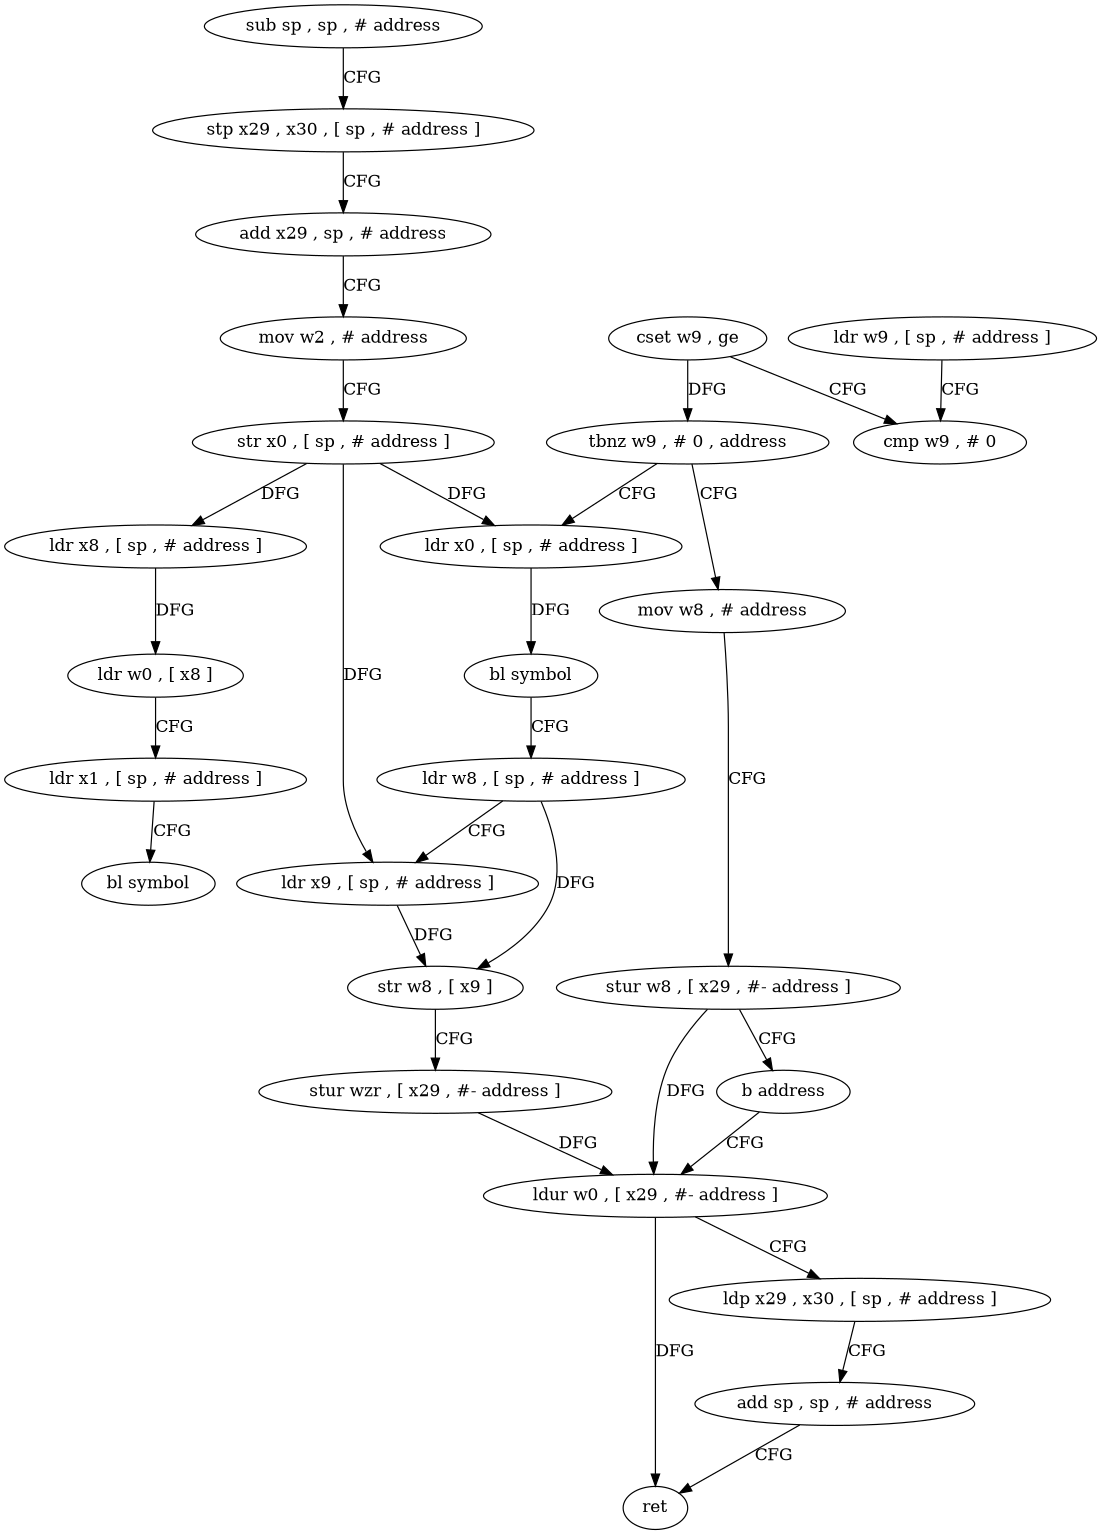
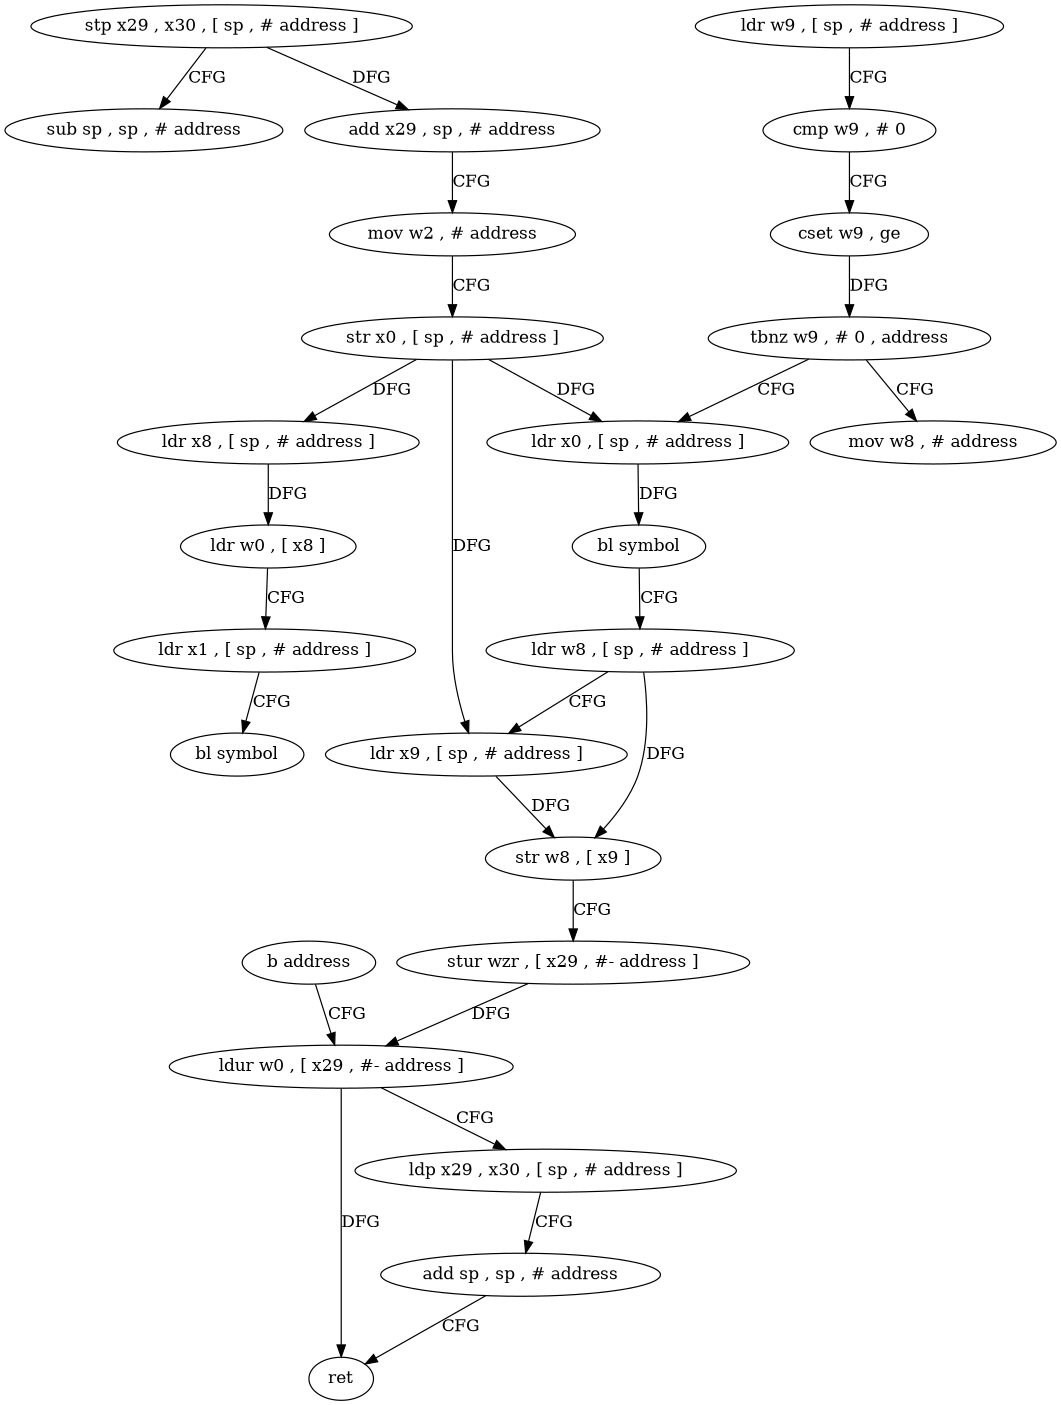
edge "sub sp , sp , # address" -> "stp x29 , x30 , [ sp , # address ]": reversed
edge "stp x29 , x30 , [ sp , # address ]" -> "add x29 , sp , # address": label "CFG" -> "DFG"
edge "cset w9 , ge" -> "cmp w9 , # 0": reversed
node "stur w8 , [ x29 , #- address ]": removed
